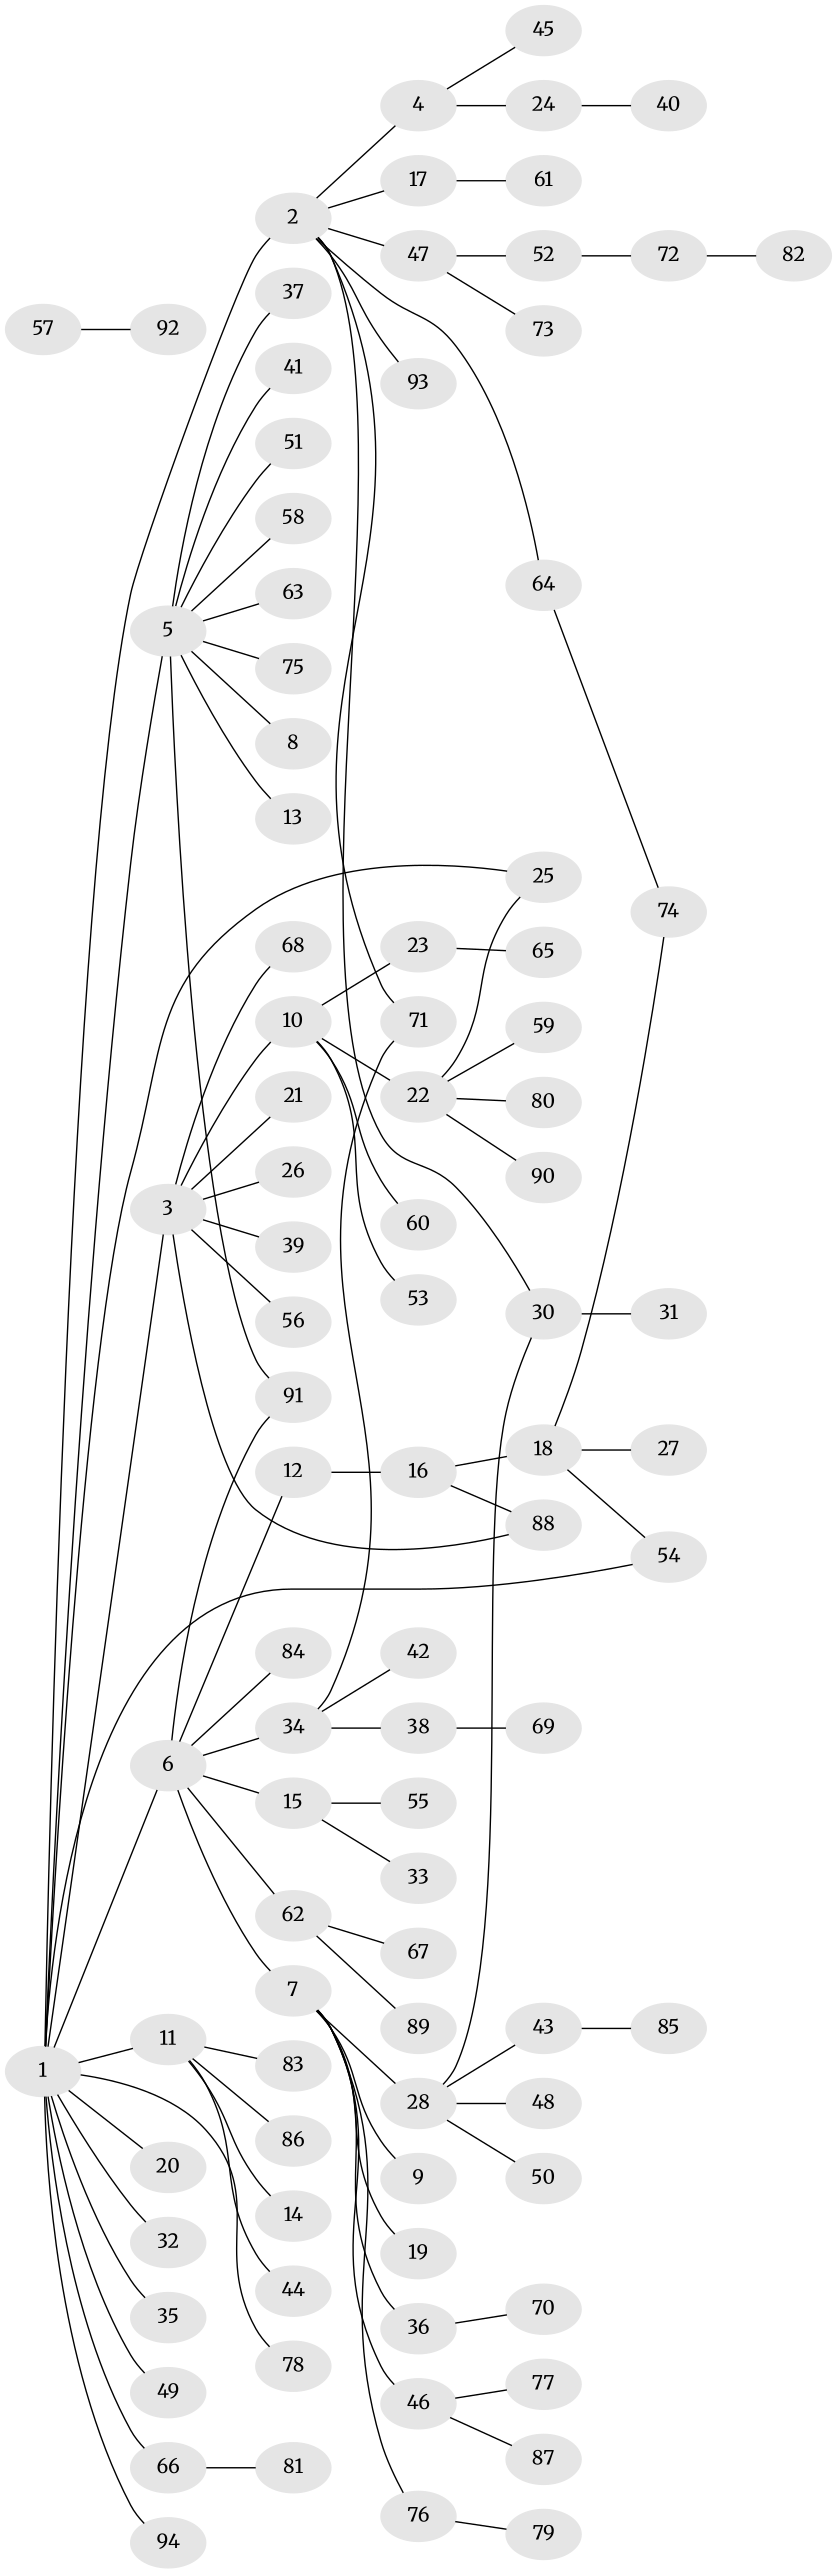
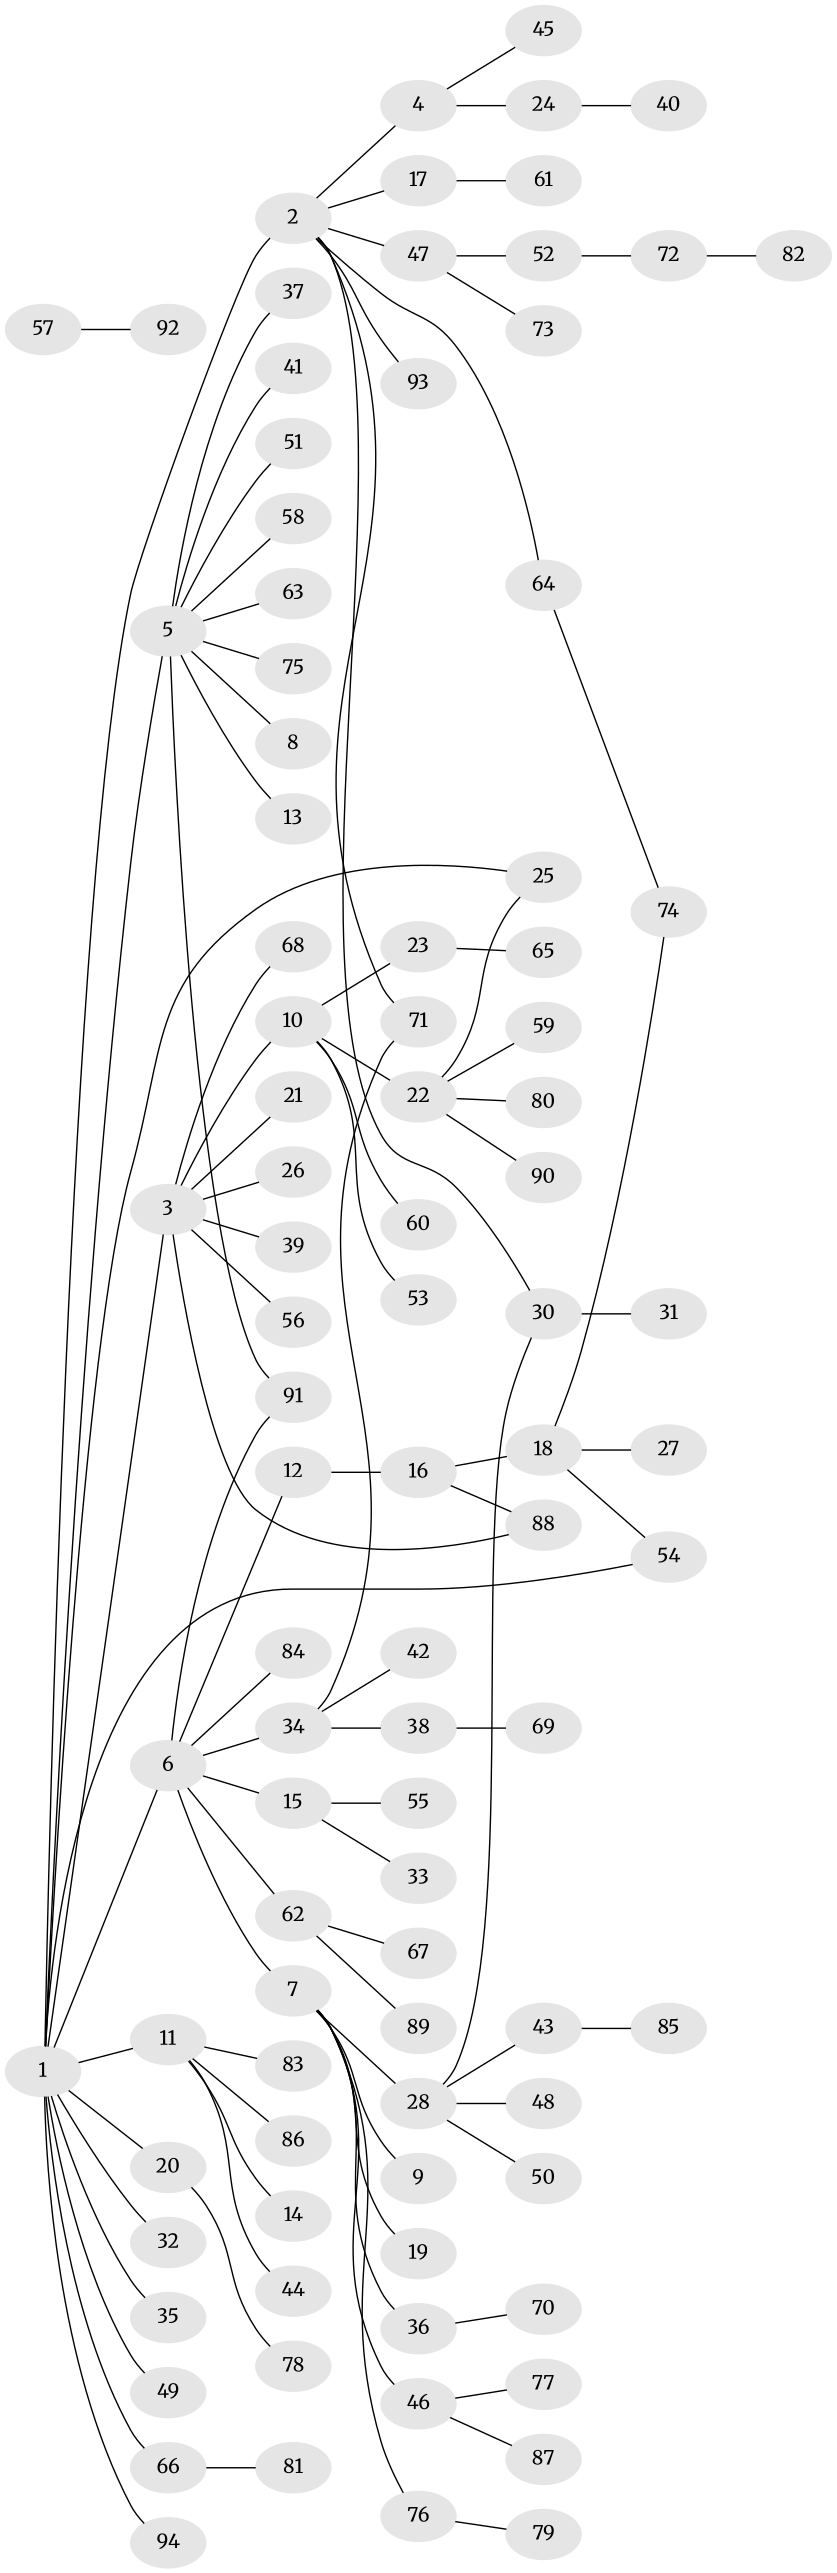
edge "1" -- "78": now "20" -- "78"
